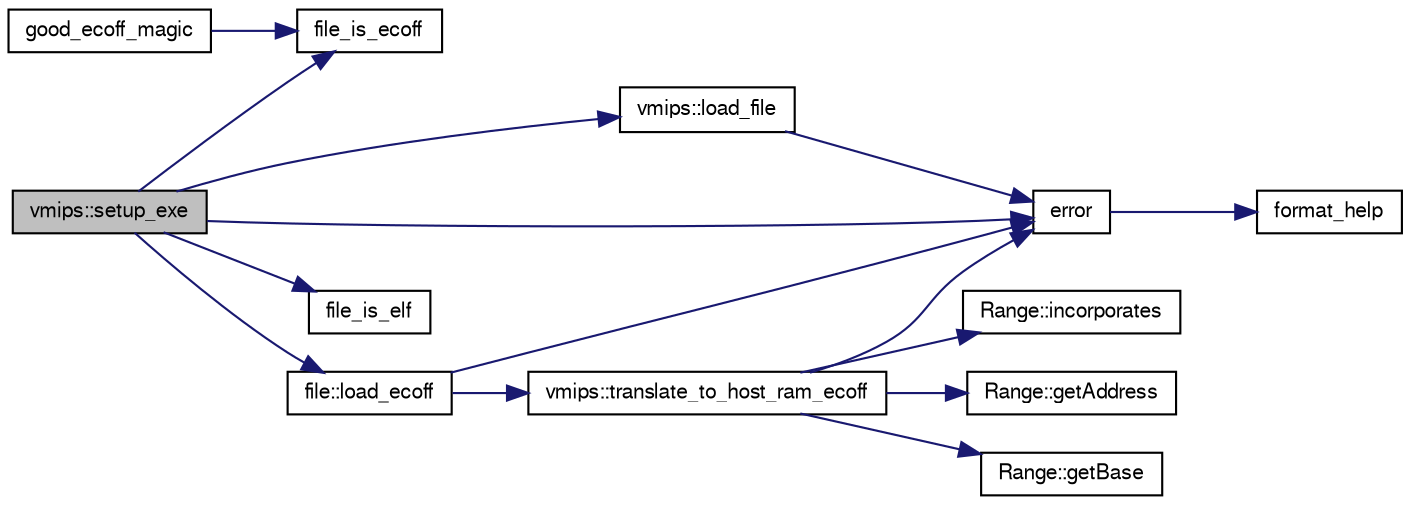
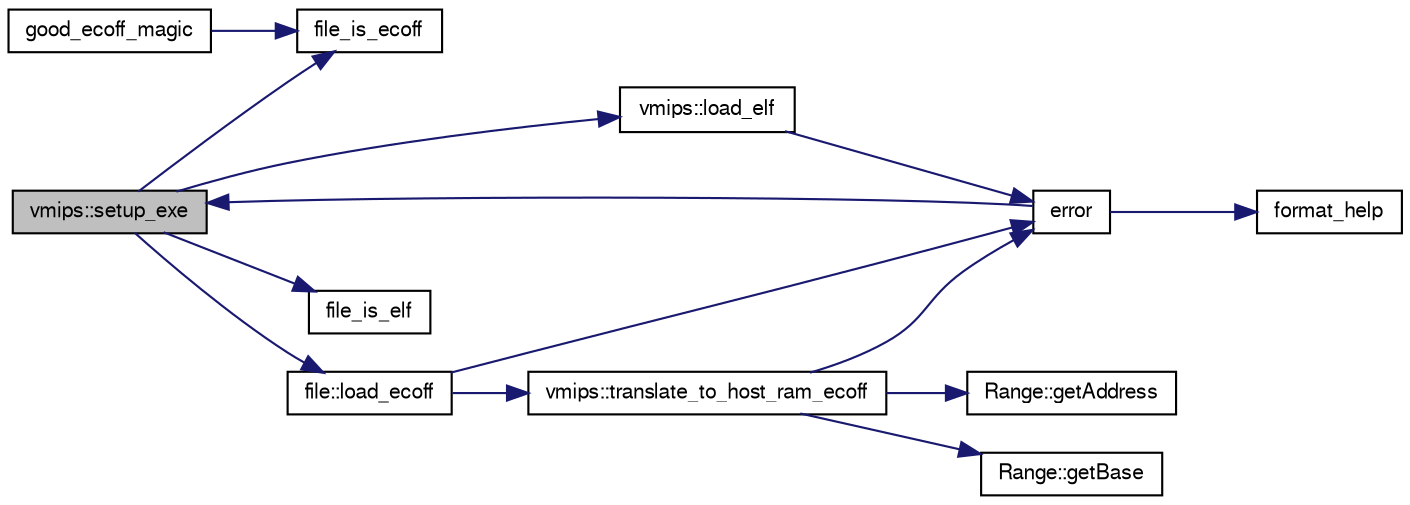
node "vmips::load_file": label "vmips::load_file" -> "vmips::load_elf"
edge "vmips::setup_exe" -> "error": reversed
node "Range::incorporates": removed
